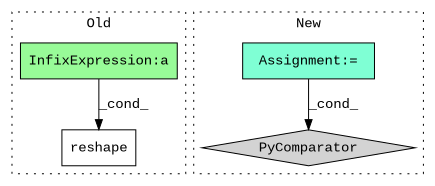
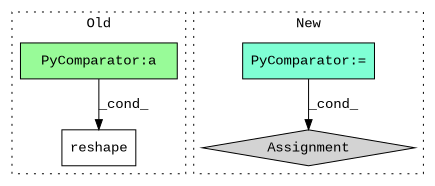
node "InfixExpression:a": label "InfixExpression:a" -> "PyComparator:a"
node "Assignment:=": label "Assignment:=" -> "PyComparator:="
node "PyComparator": label "PyComparator" -> "Assignment"
